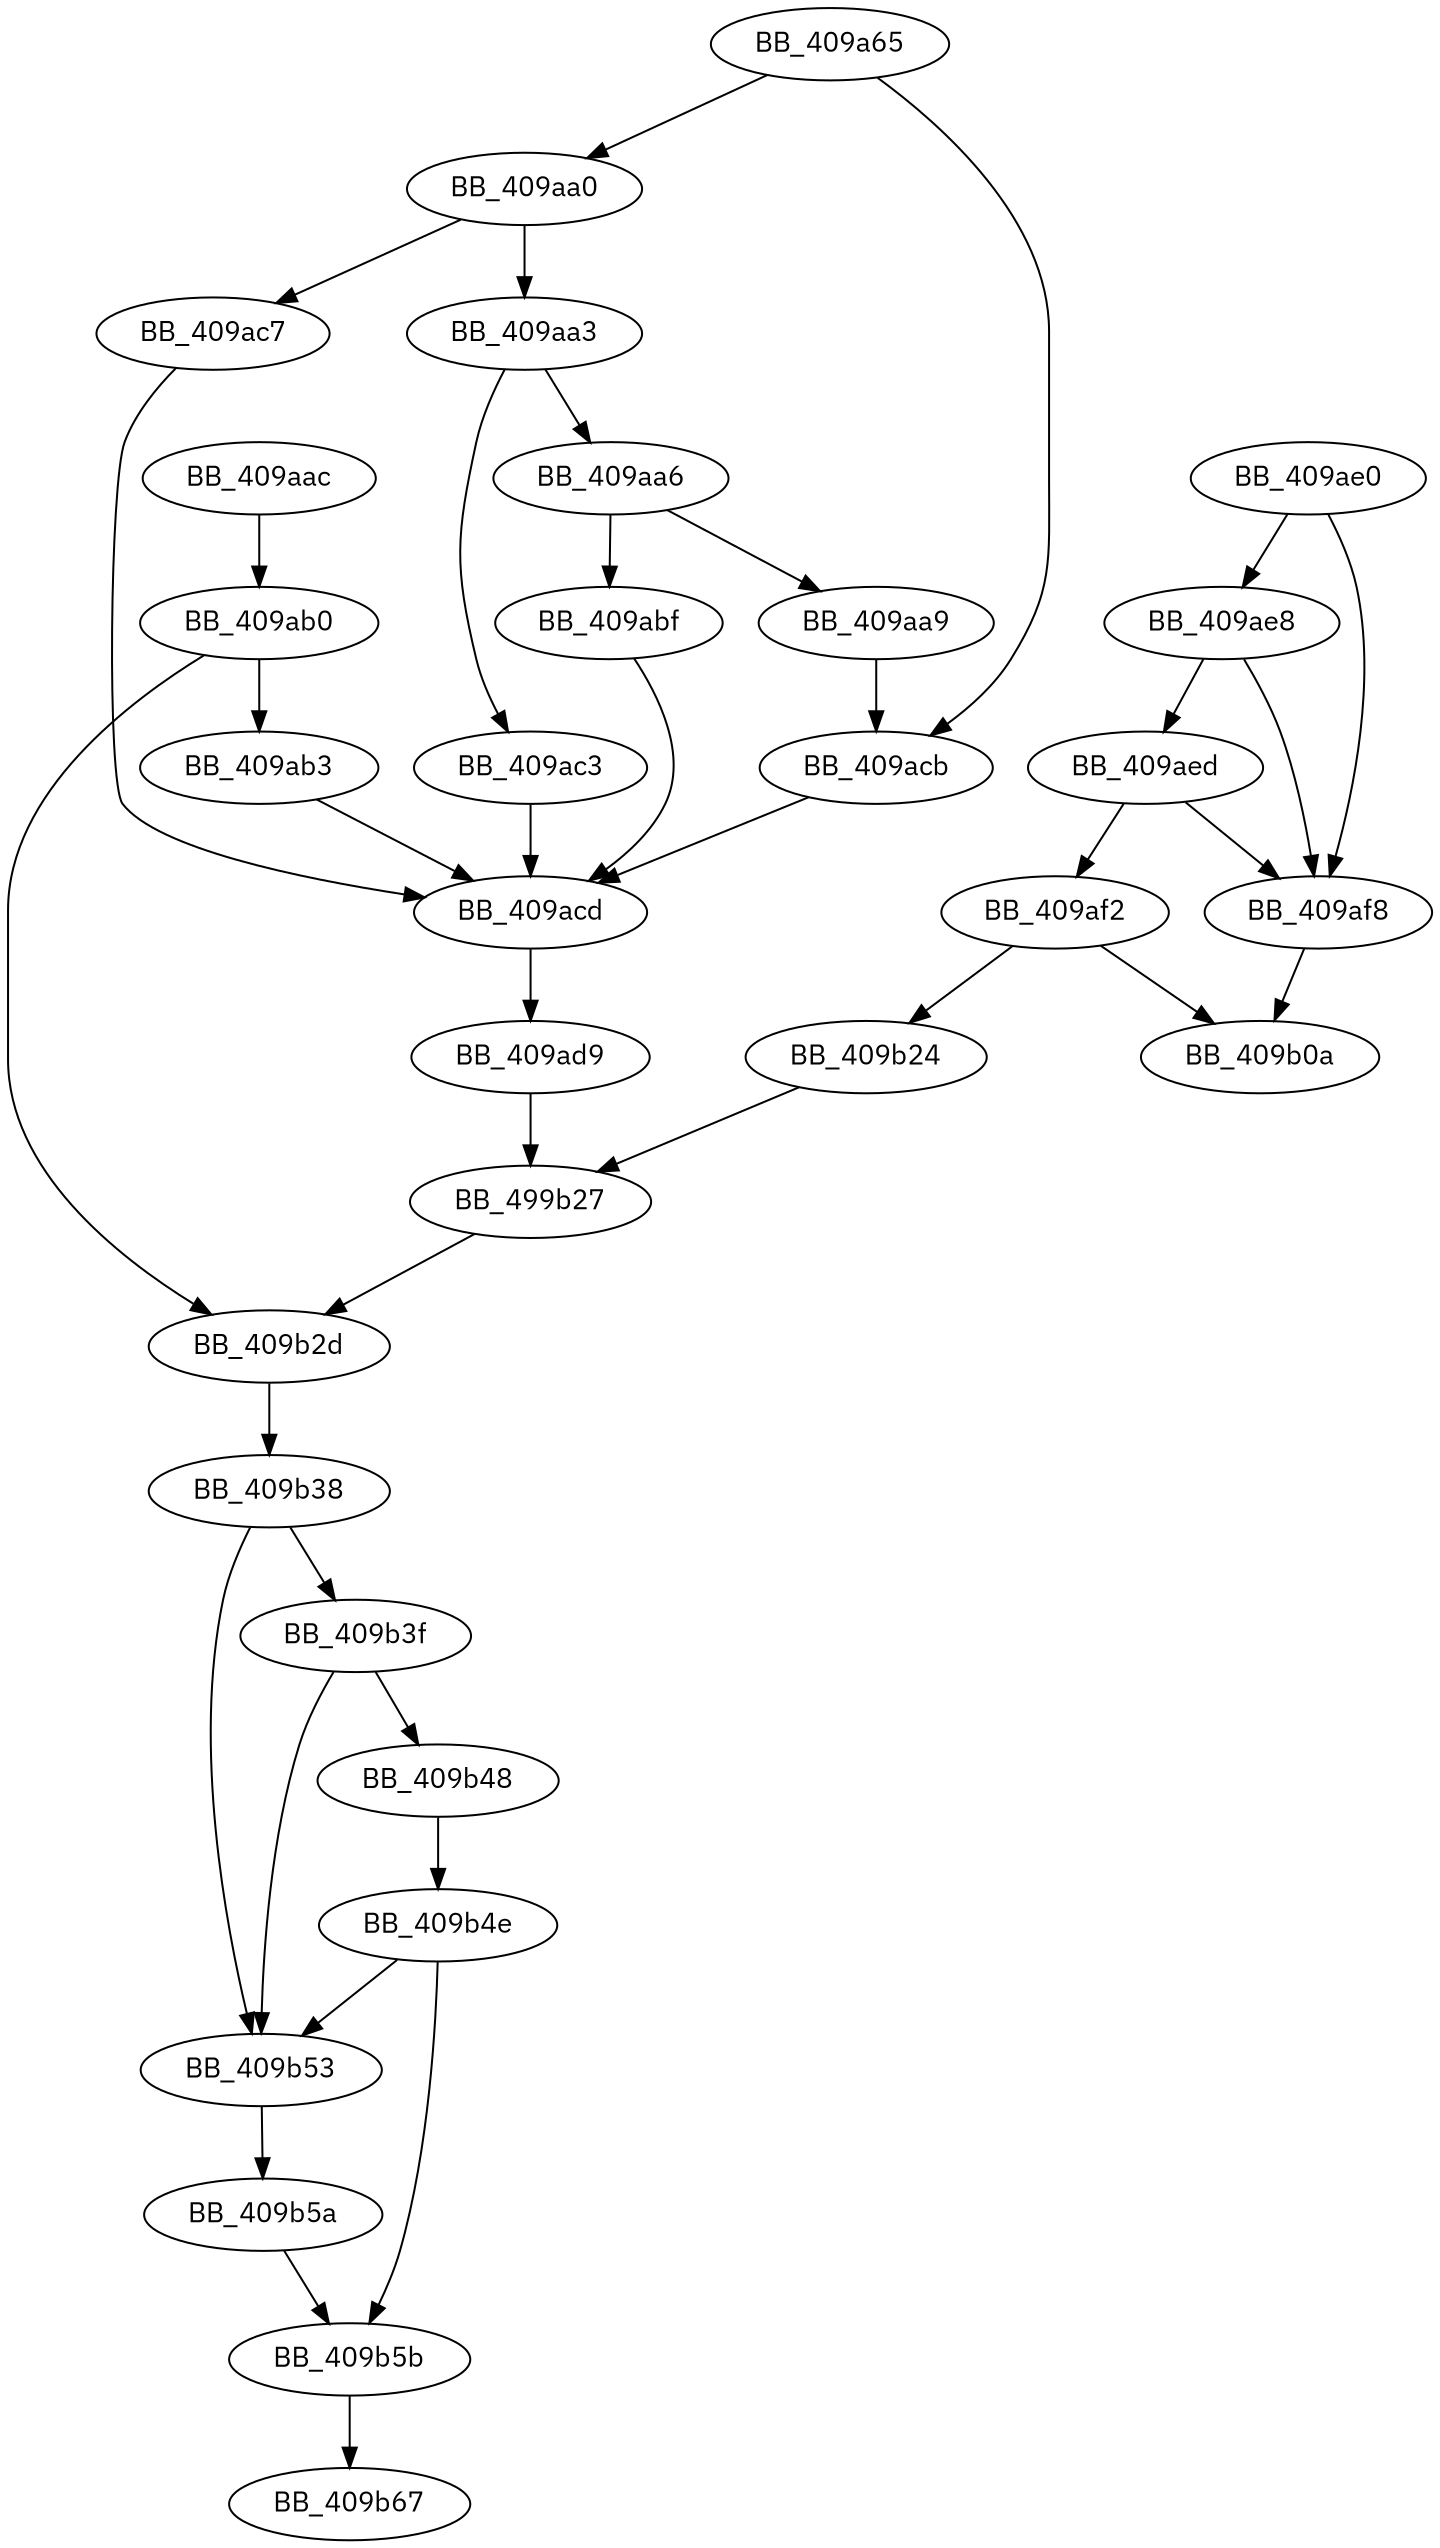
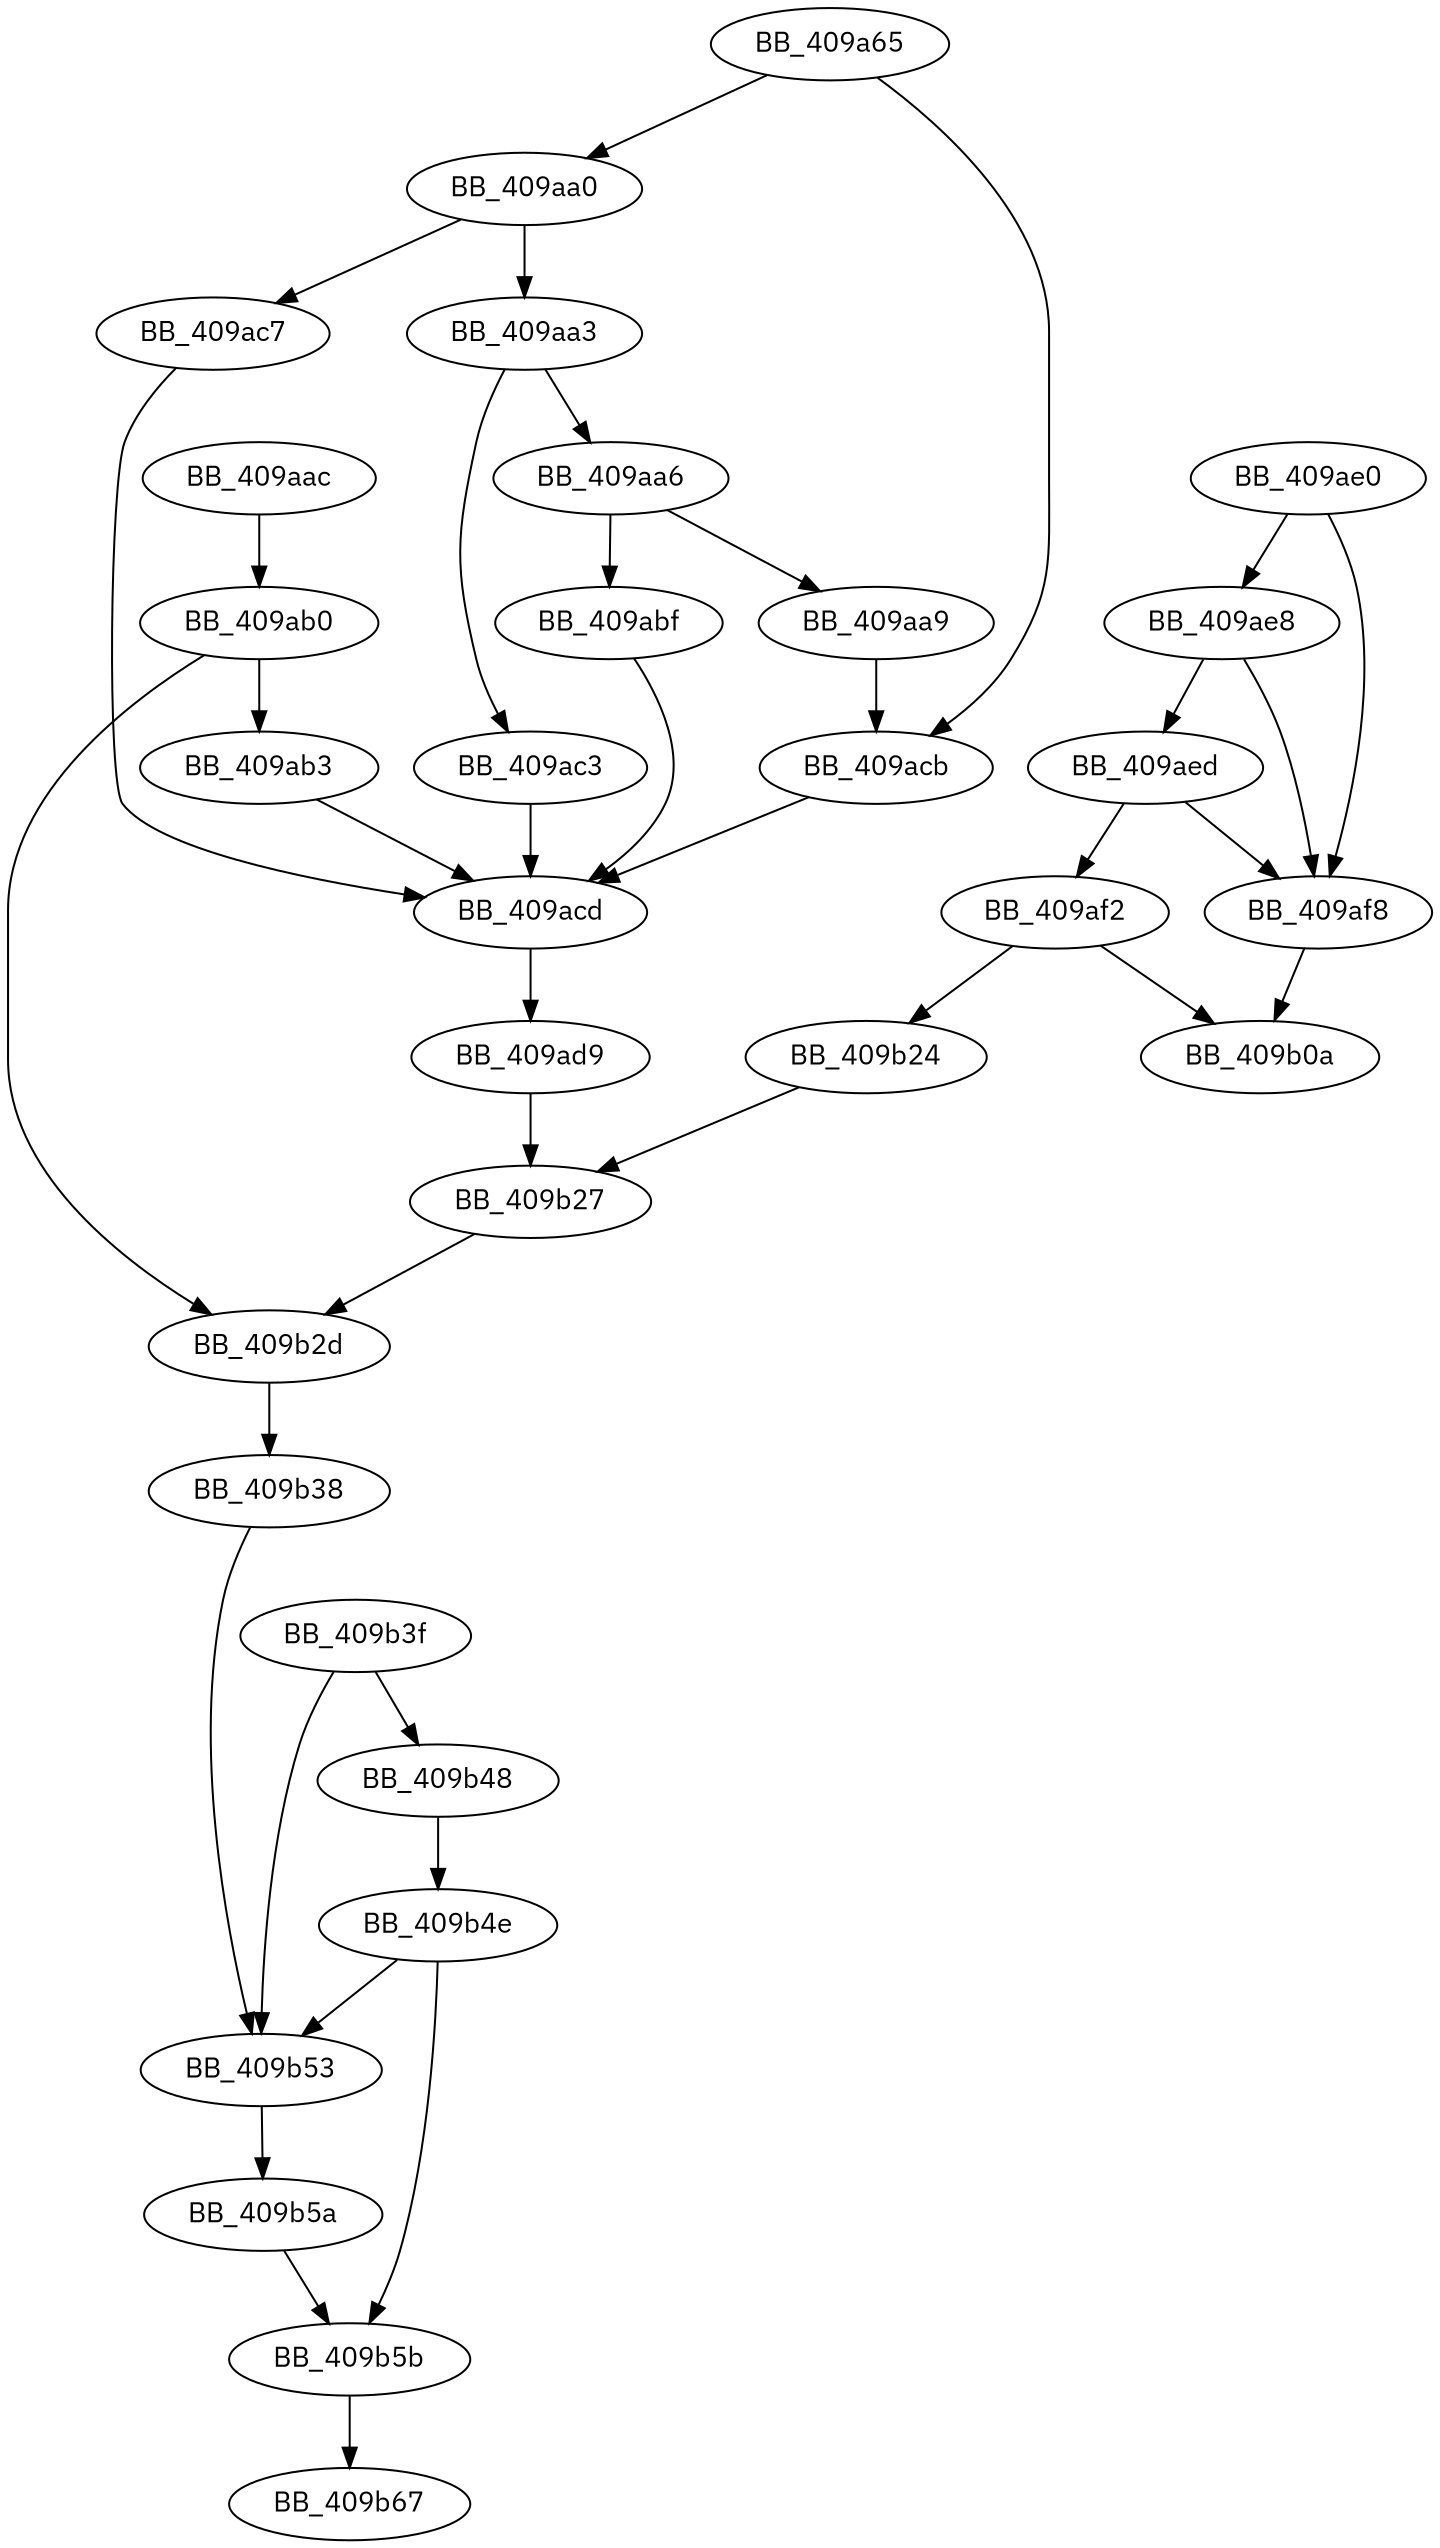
node "BB_499b27": label "BB_499b27" -> "BB_409b27"
edge "BB_409b38" -> "BB_409b3f": removed
